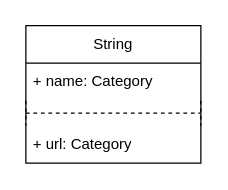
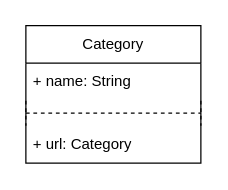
node "String": label "String" -> "Category"
node "+ name: Category": label "+ name: Category" -> "+ name: String"
